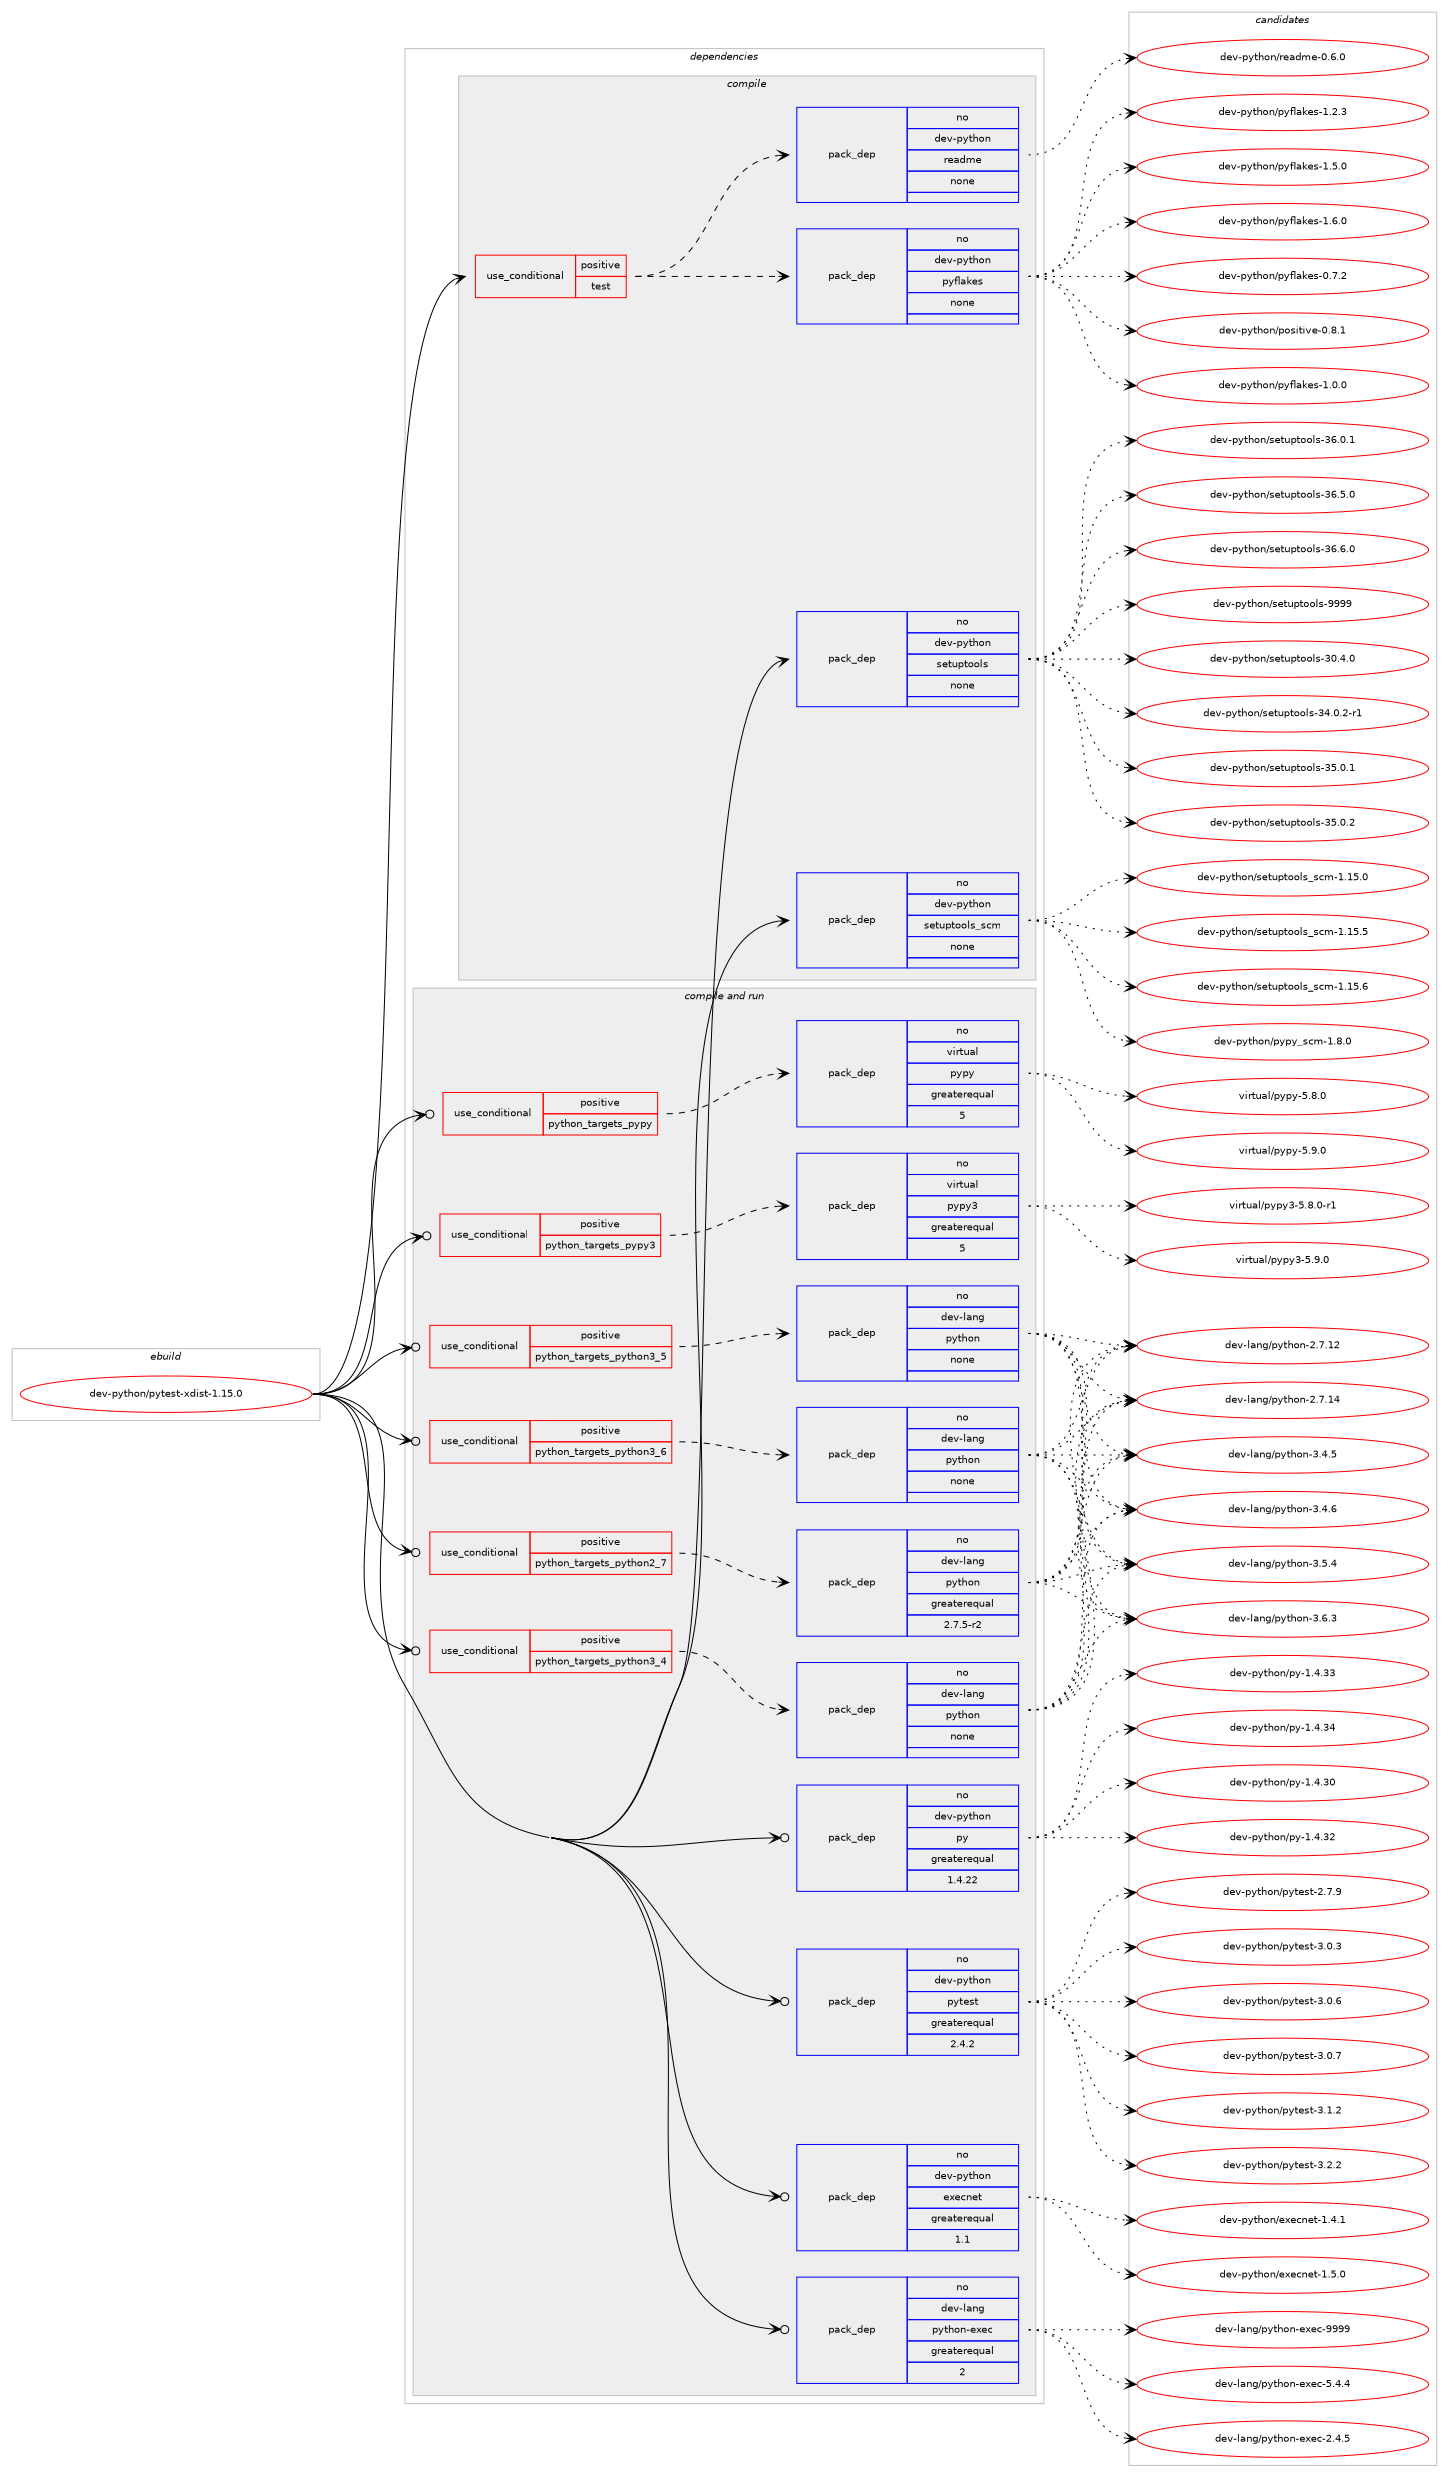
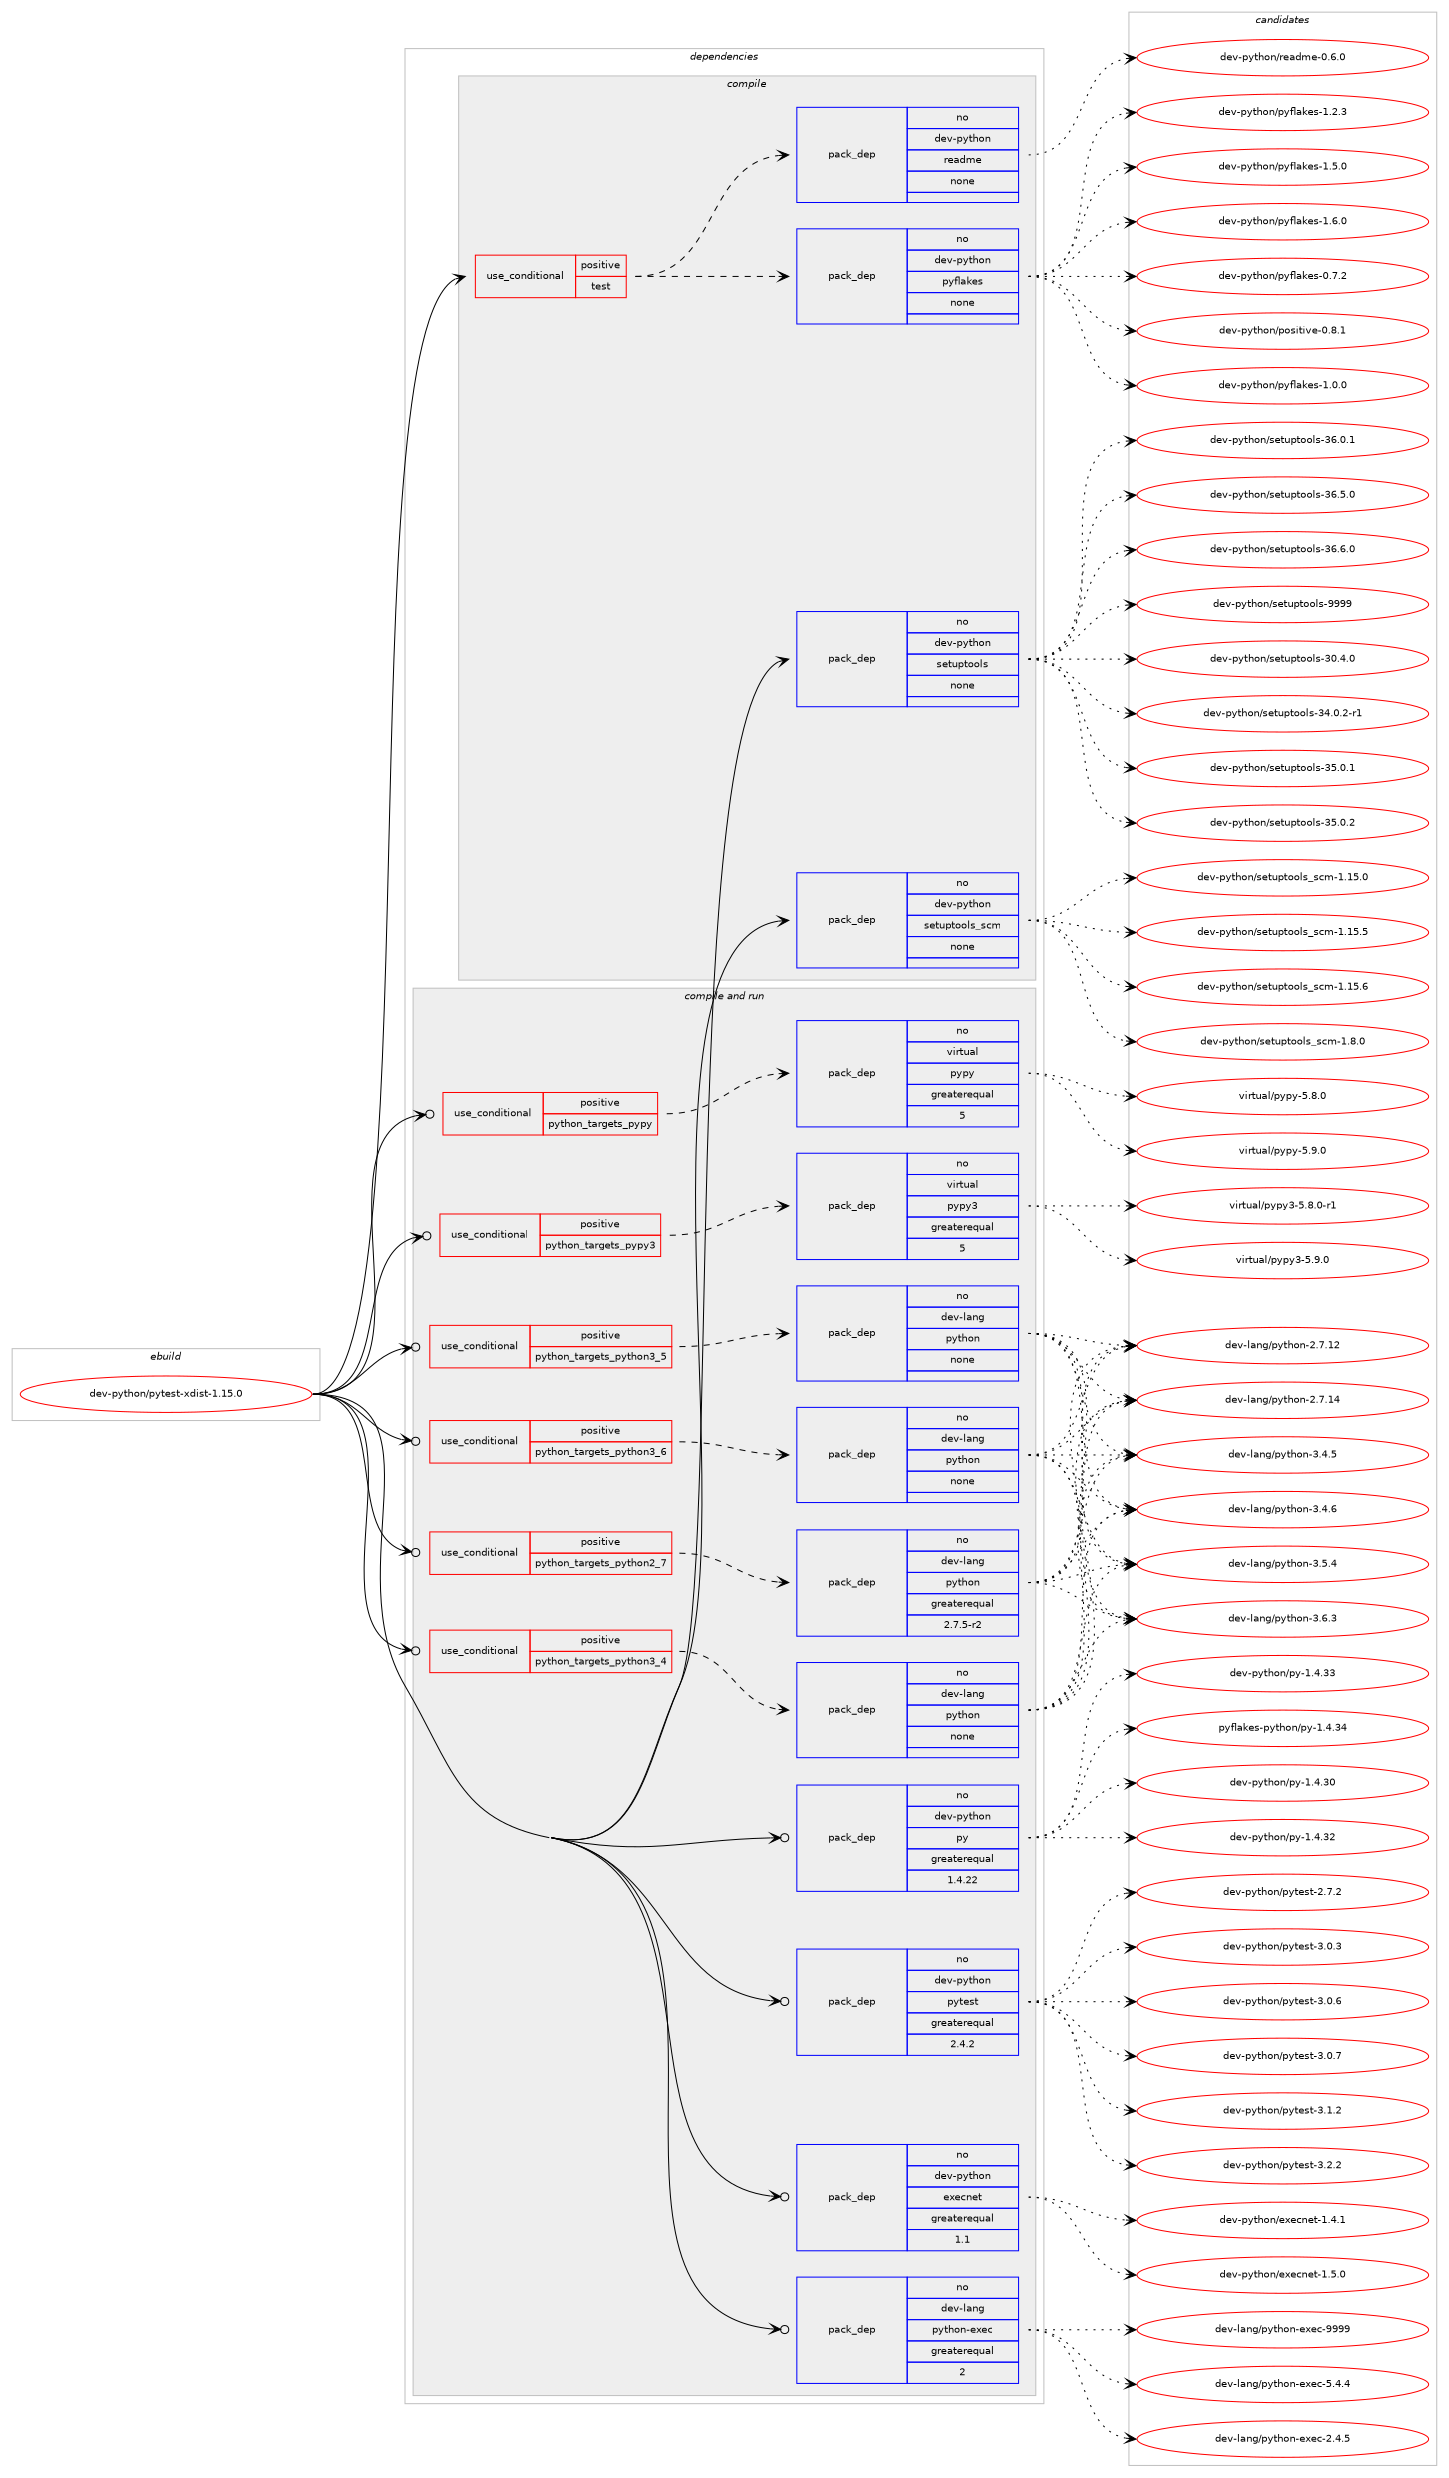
node "dev-python/pypy_scm-1.8.0": label "dev-python/pypy_scm-1.8.0" -> "dev-python/setuptools_scm-1.8.0"
node "dev-python/py-1.4.34": label "dev-python/py-1.4.34" -> "pyflakes-python/py-1.4.34"
node "dev-python/pytest-2.7.9": label "dev-python/pytest-2.7.9" -> "dev-python/pytest-2.7.2"
